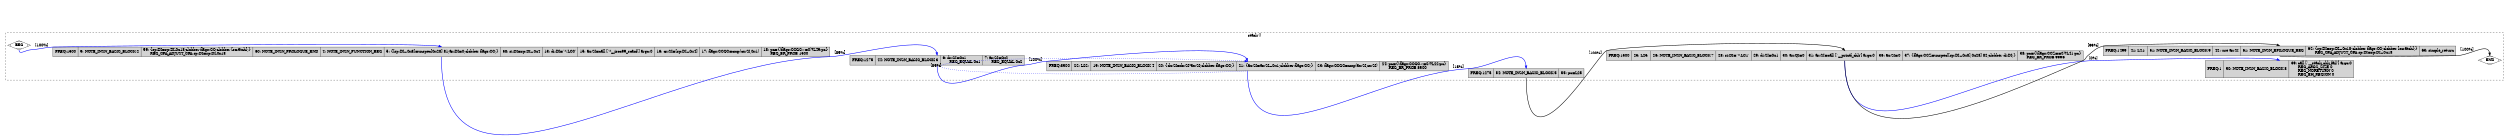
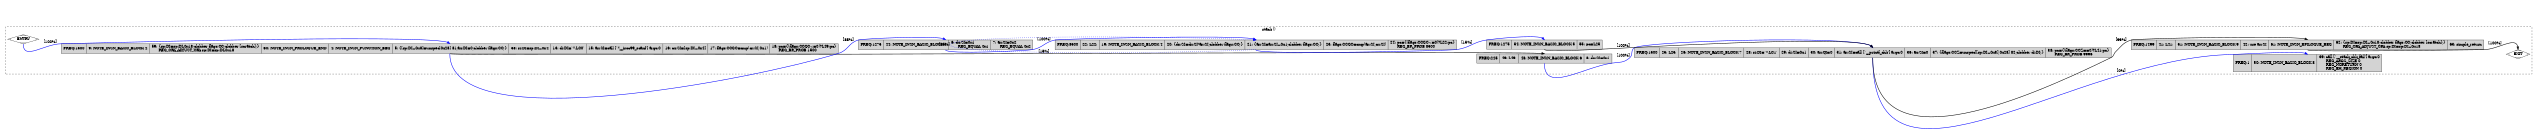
node "BEG": label "BEG" -> "ENTRY"
node "FREQ:225": added
node "END": label "END" -> "EXIT"
